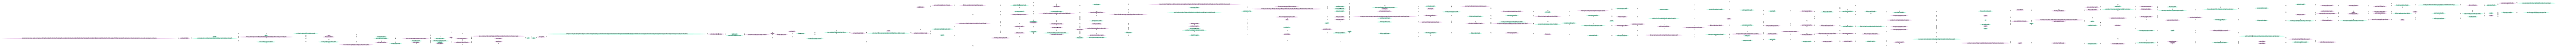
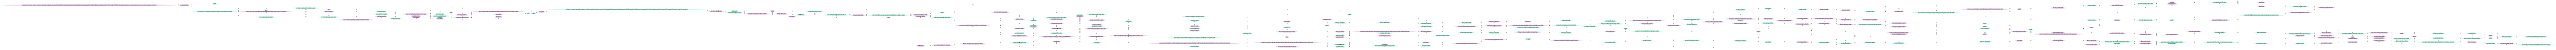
node "'mov edx, dword [esp+0x10]', 'jmp 0x804b3b6',": added
node "'mov eax, dword [esp+0x8]', 'mov byte [eax+ebp], 0x3f',": fillcolor plum -> aquamarine
node "'mov esi, dword [esp+0x8]', 'mov byte [esi+eax], 0x3f',": removed
node "'xor ebp, ebp', 'cmp ebp, esi', 'jb 0x804b1ce',": fillcolor aquamarine -> plum
